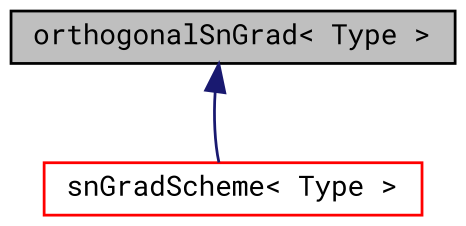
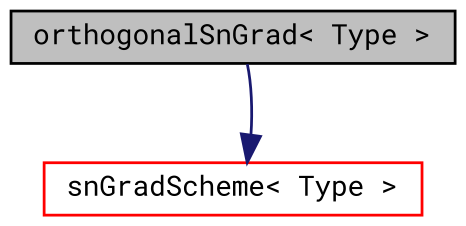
edge "snGradScheme< Type >" -> "orthogonalSnGrad< Type >": reversed
